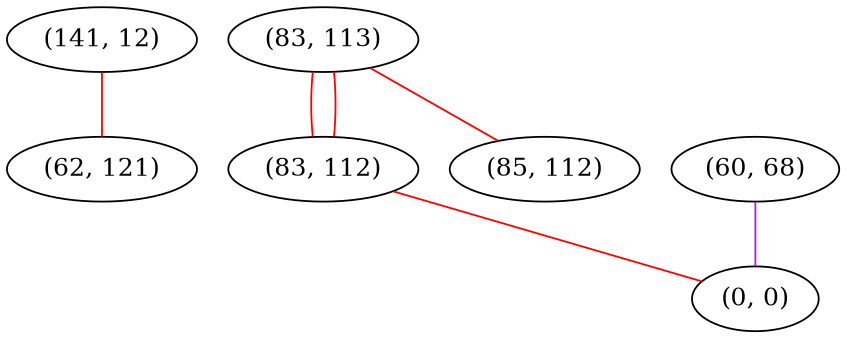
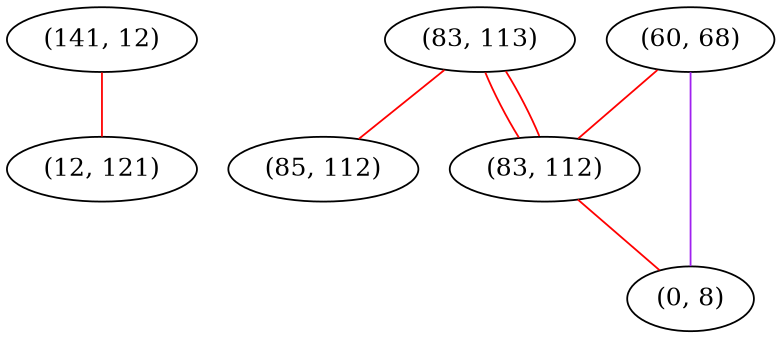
edge "(60, 68)" -- "(83, 112)": added
node "(62, 121)": label "(62, 121)" -> "(12, 121)"
node "(0, 0)": label "(0, 0)" -> "(0, 8)"
